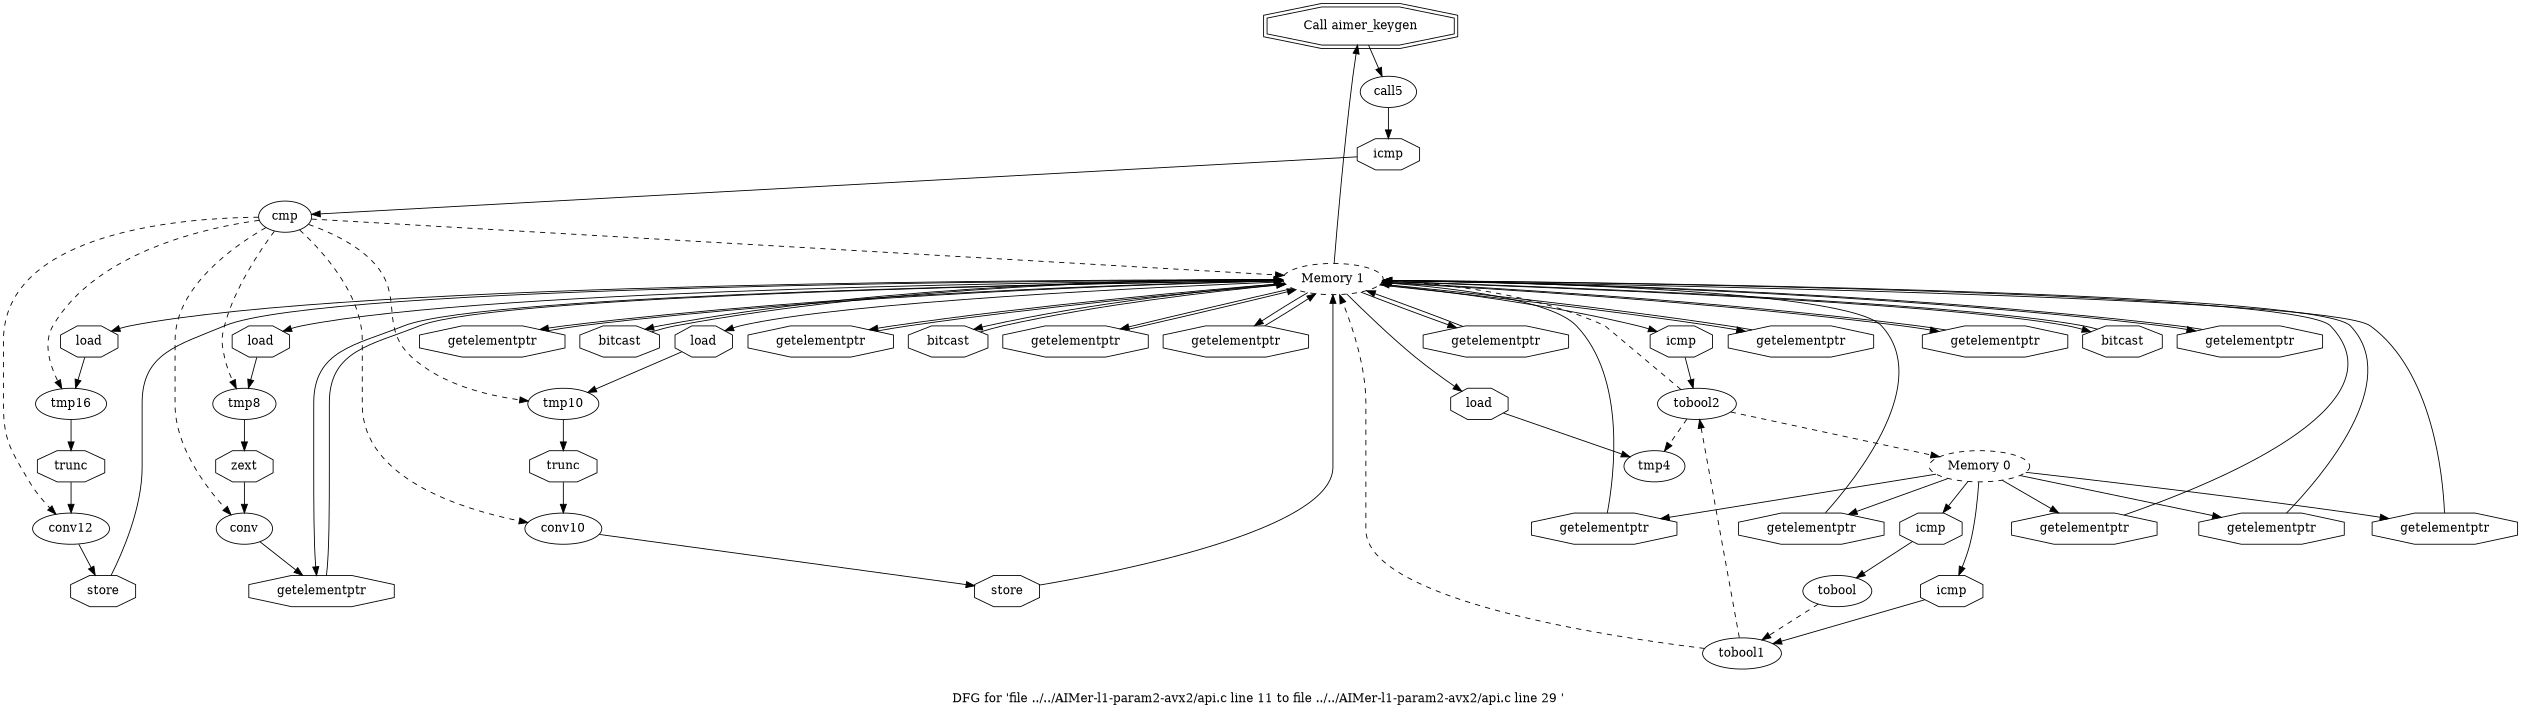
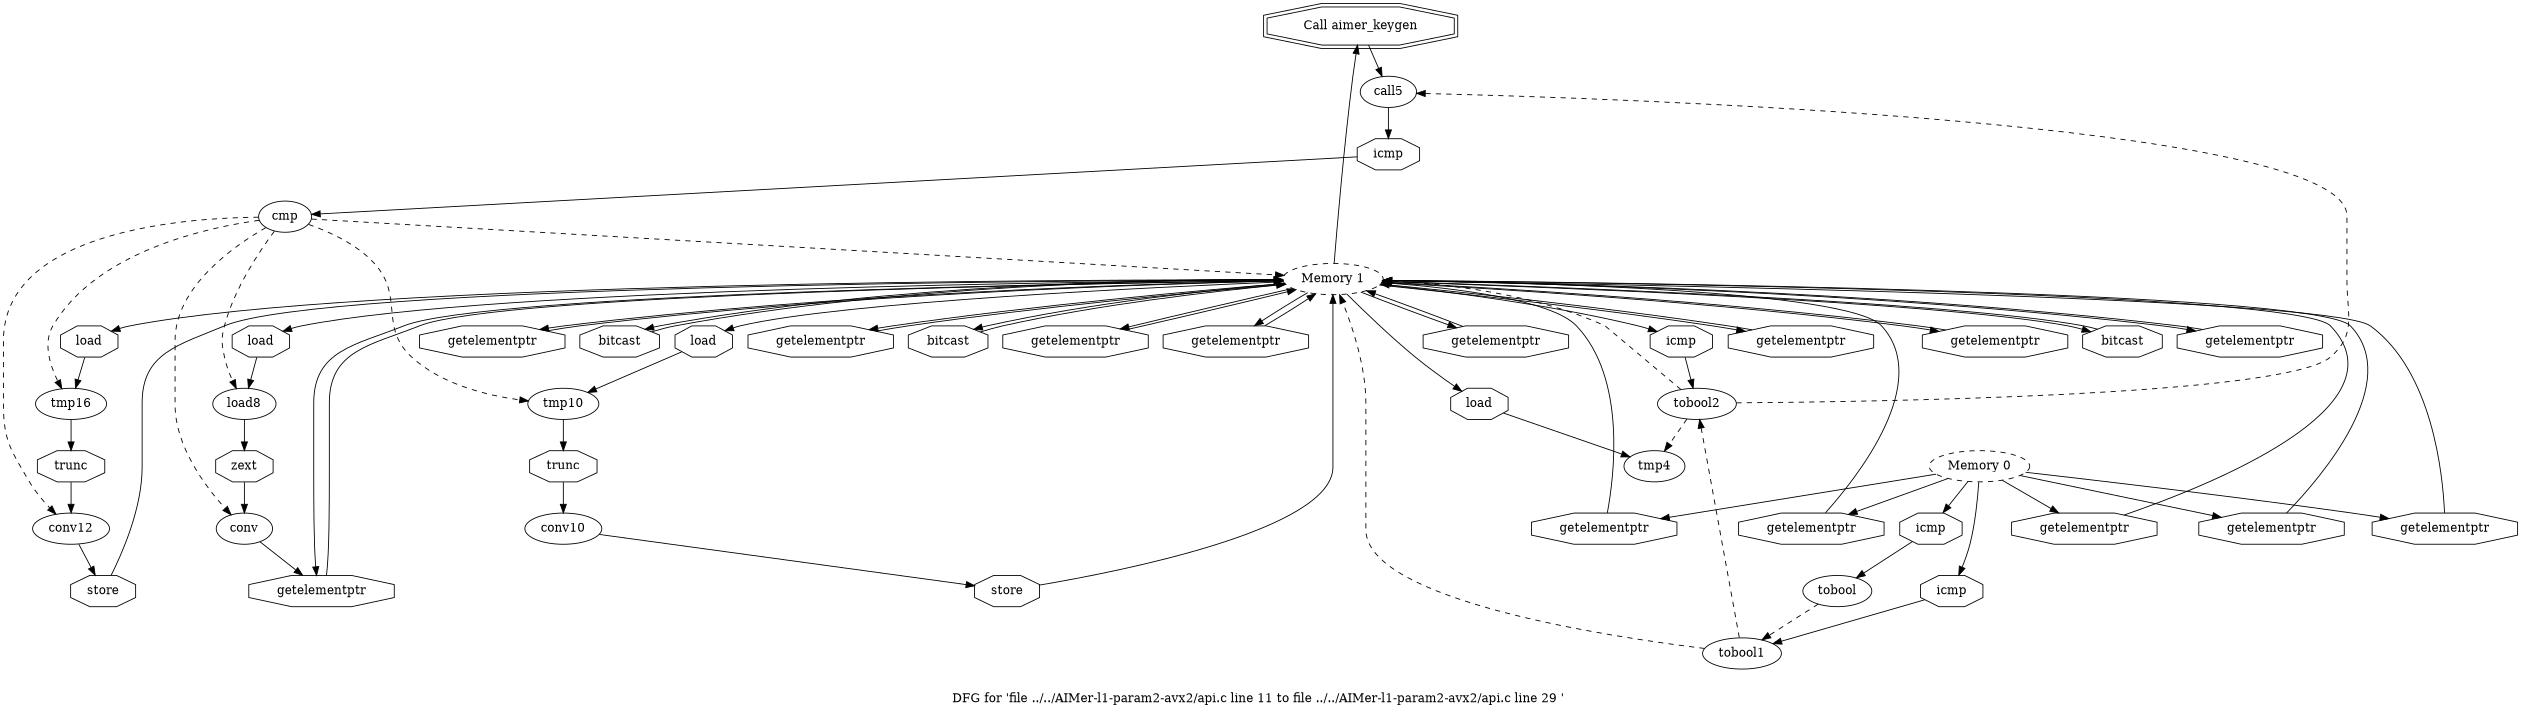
node "tmp8": label "tmp8" -> "load8"
edge "cmp" -> "conv10": removed
edge "tobool2" -> "Memory 0": now "tobool2" -> "call5"
